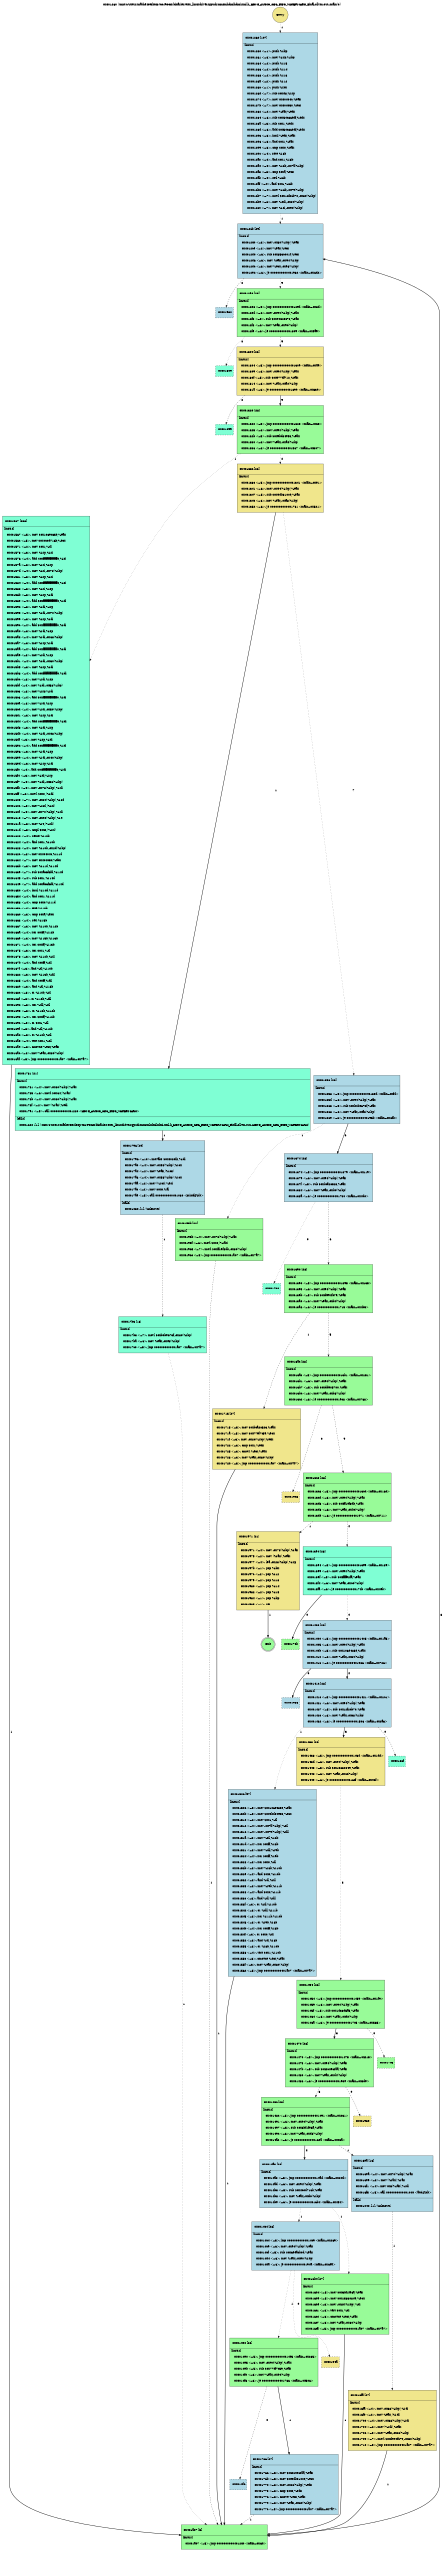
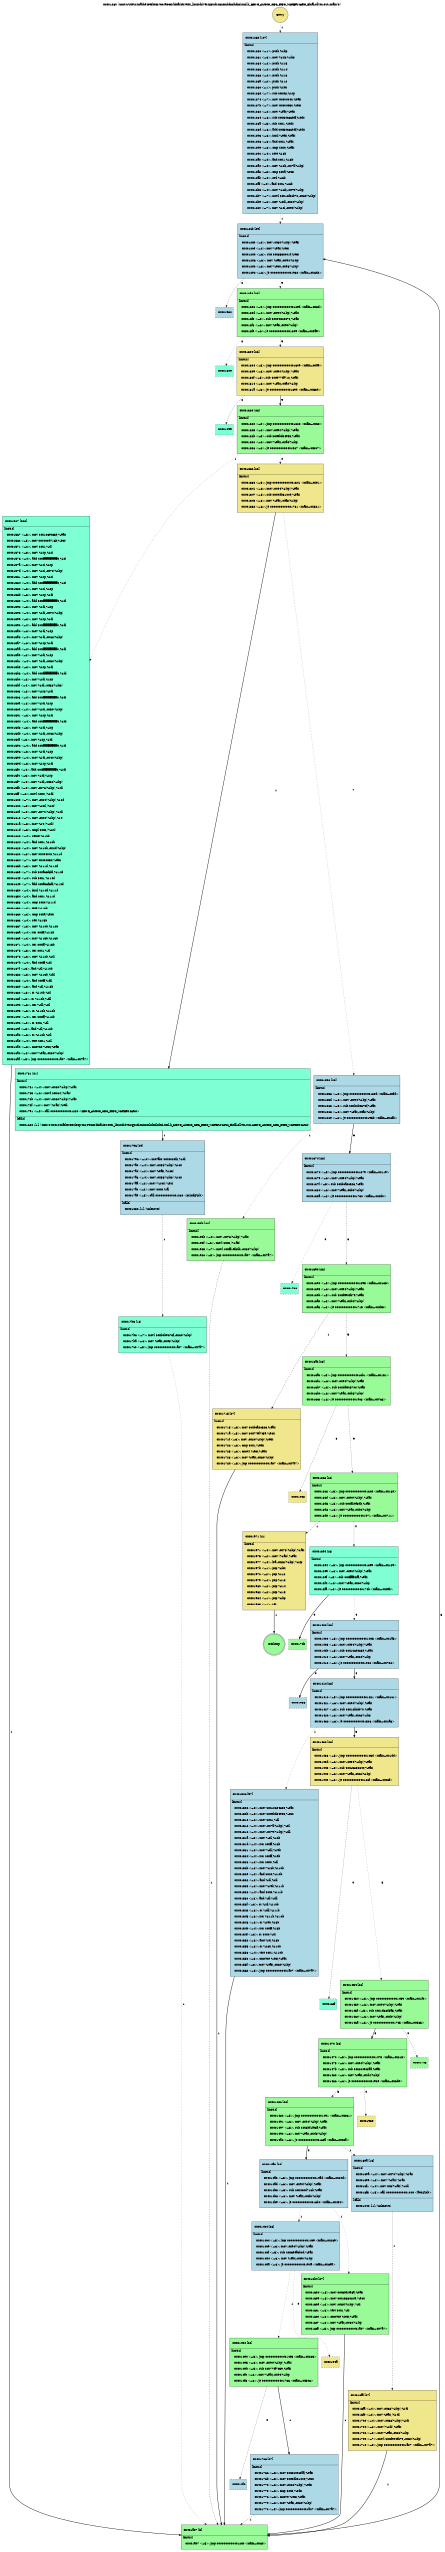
node "Exit": label "Exit" -> "Desktop"
edge "0x40141c [28]" -> "0x4016cf": now "0x401438 [28]" -> "0x4016cf"
